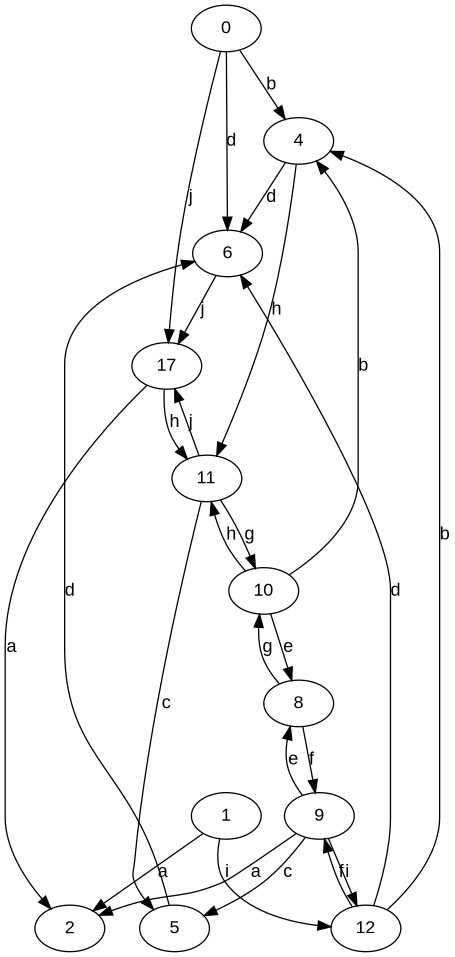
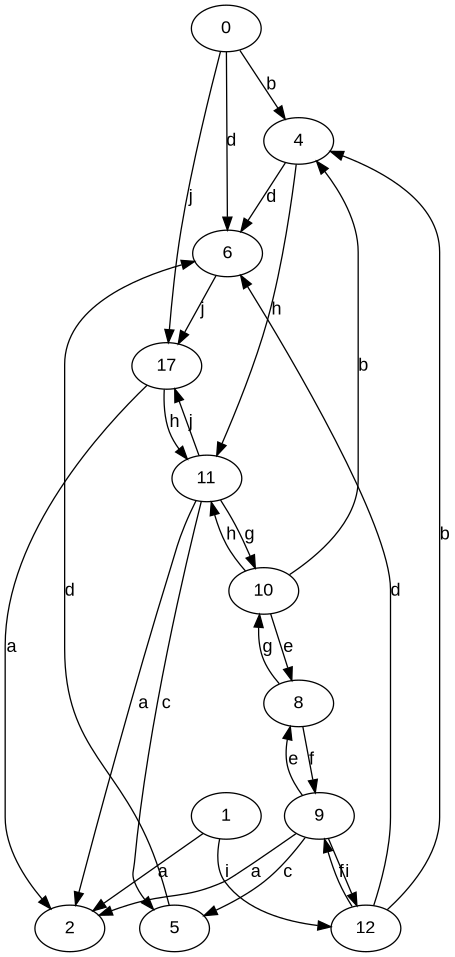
edge "11" -> "2": added, label "a"
